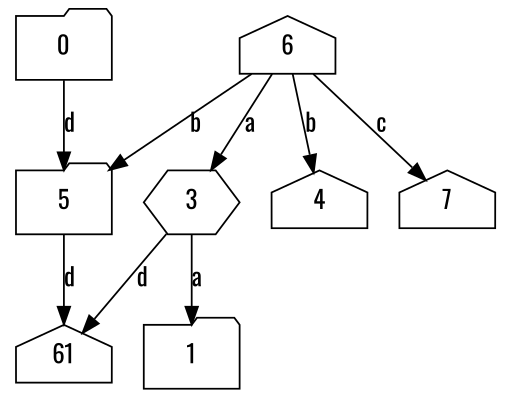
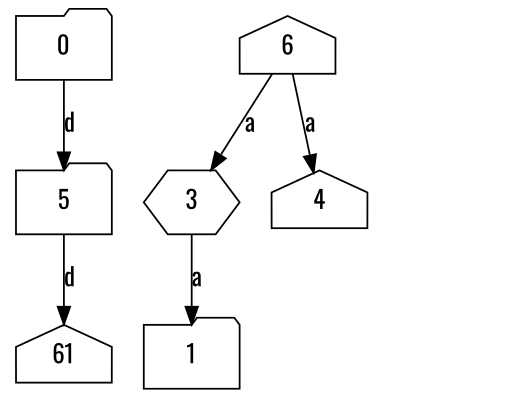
edge "6" -> "5": removed, label "b"
edge "6" -> "4": label "b" -> "a"
node "7": removed
edge "3" -> "61": removed, label "d"
